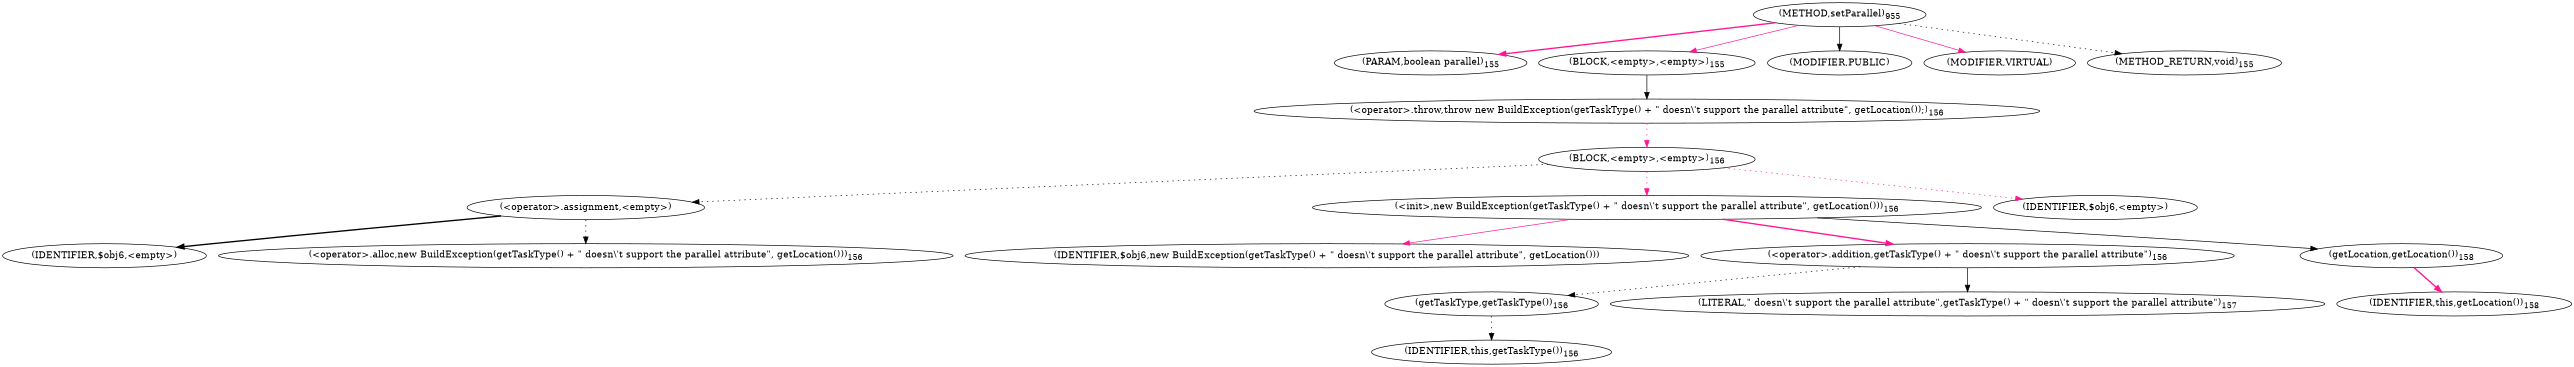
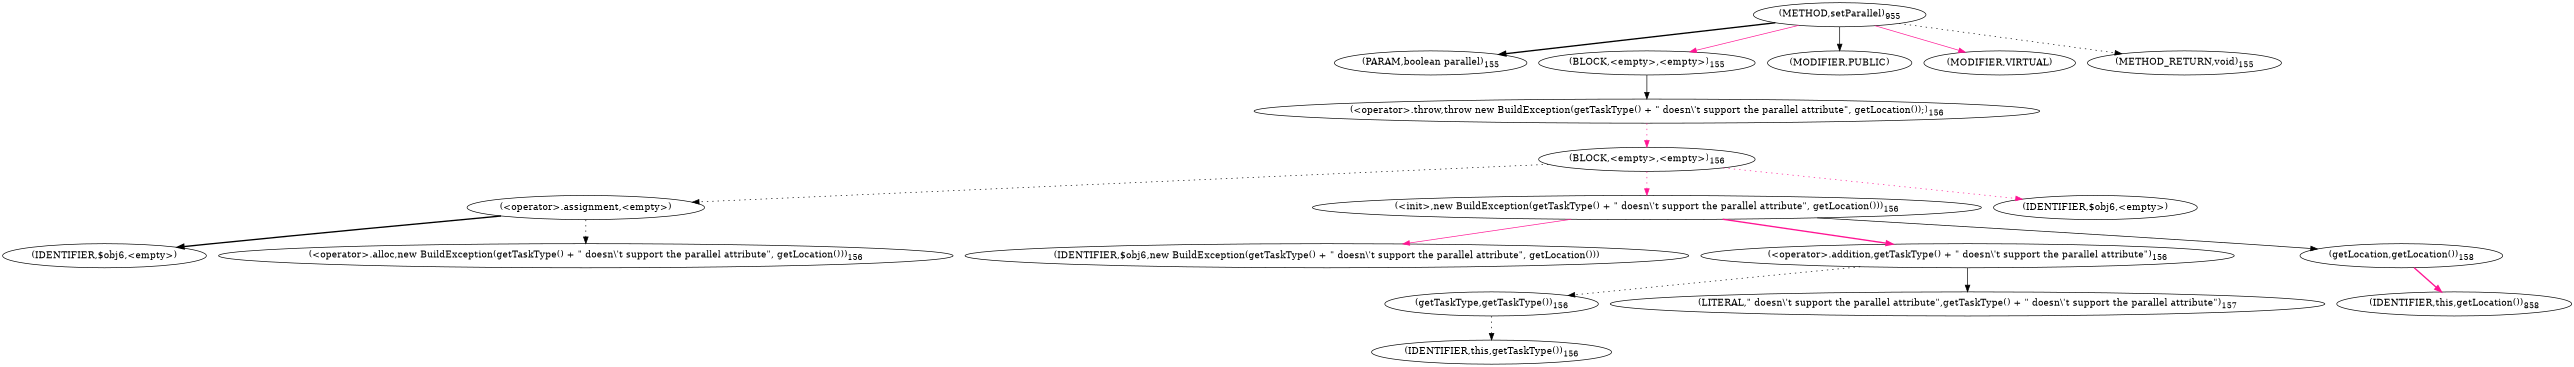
edge "(METHOD,setParallel)" -> "(PARAM,boolean parallel)": color deeppink -> black
node "(IDENTIFIER,this,getLocation())": text "158" -> "858"
